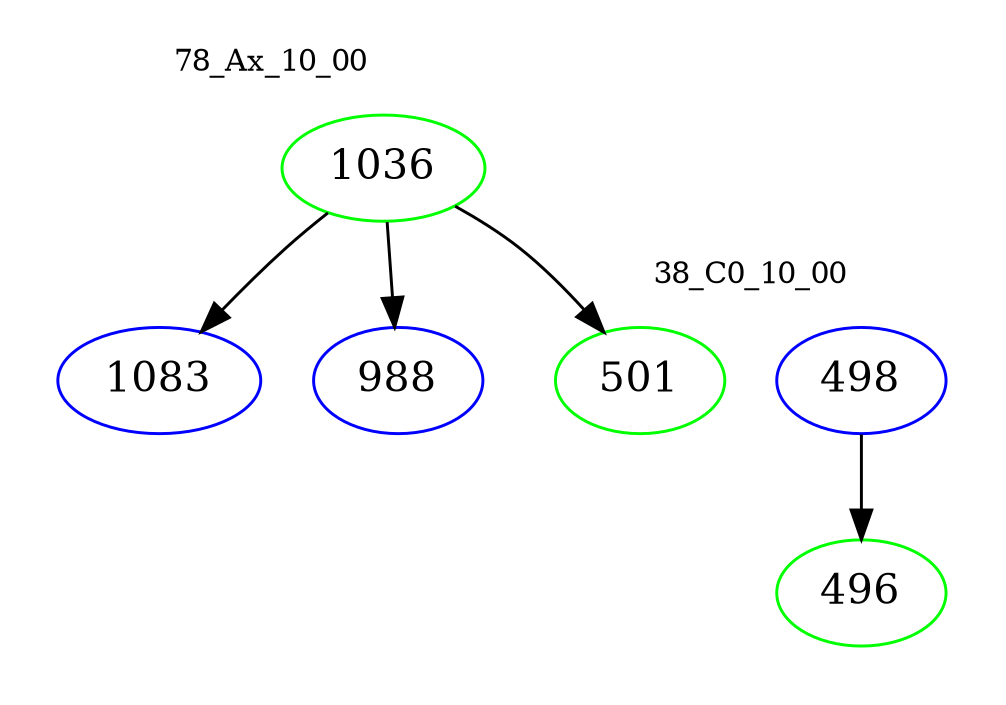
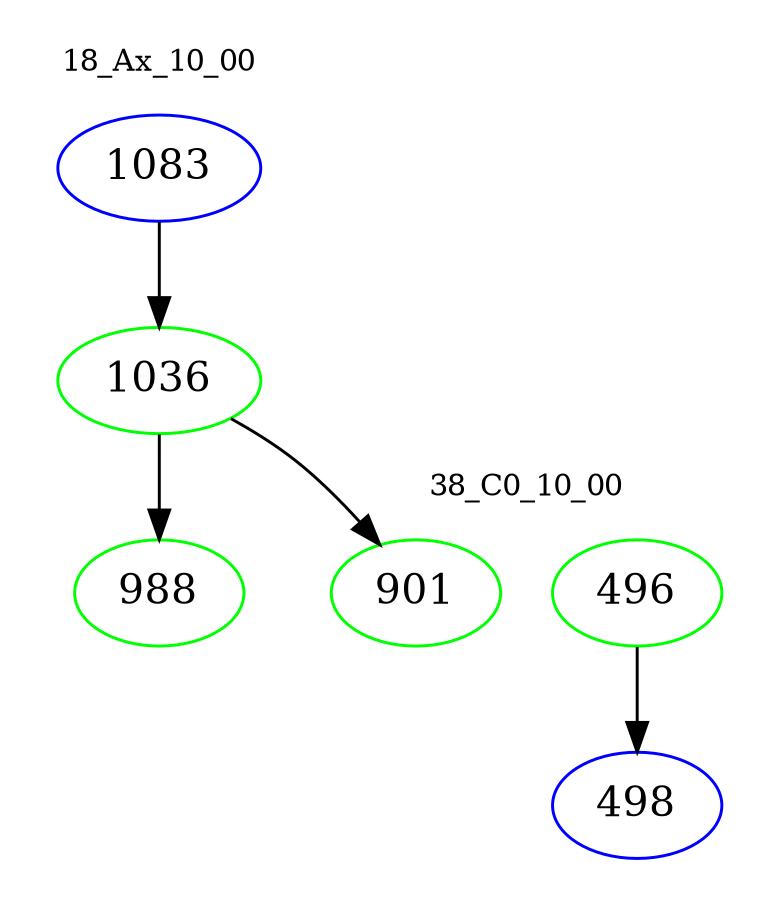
cluster "78_Ax_10_00": label "78_Ax_10_00" -> "18_Ax_10_00"
edge "1036" -> "1083": reversed
node "988": color blue -> green
node "501": label "501" -> "901"
edge "498" -> "496": reversed
